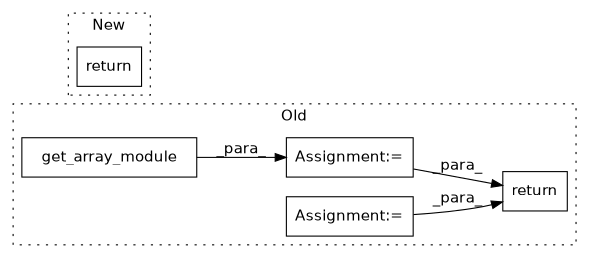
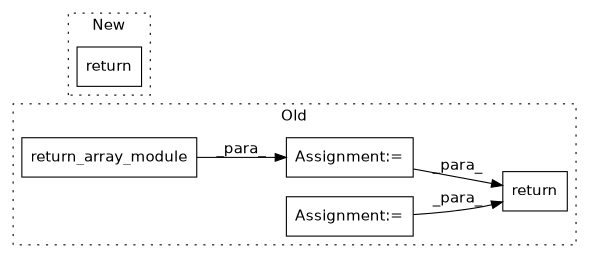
node "get_array_module": label "get_array_module" -> "return_array_module"
